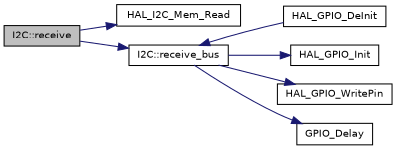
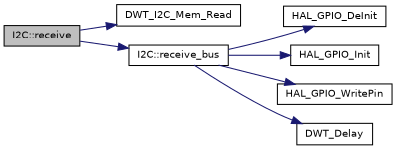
node "HAL_I2C_Mem_Read": label "HAL_I2C_Mem_Read" -> "DWT_I2C_Mem_Read"
edge "HAL_GPIO_DeInit" -> "I2C::receive_bus": reversed
node "GPIO_Delay": label "GPIO_Delay" -> "DWT_Delay"
